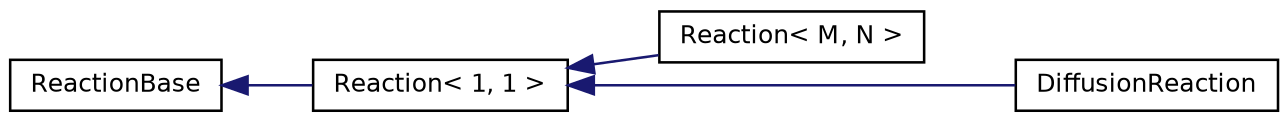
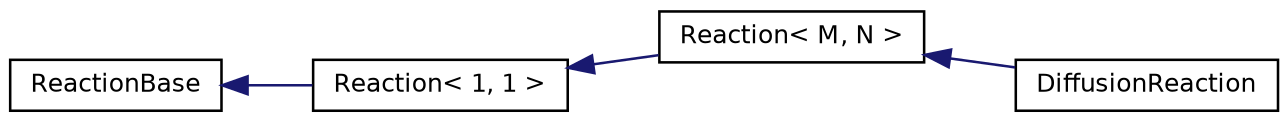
edge "DiffusionReaction" -> "Reaction< 1, 1 >": now "DiffusionReaction" -> "Reaction< M, N >"
